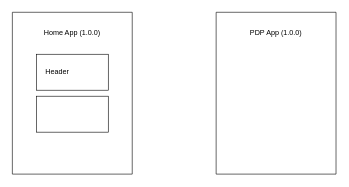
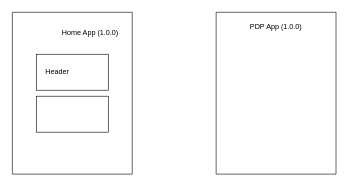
node "Home App (1.0.0)": moved (72, 33) -> (90, 33)
node "PDP App (1.0.0)": moved (276, 33) -> (276, 27)
